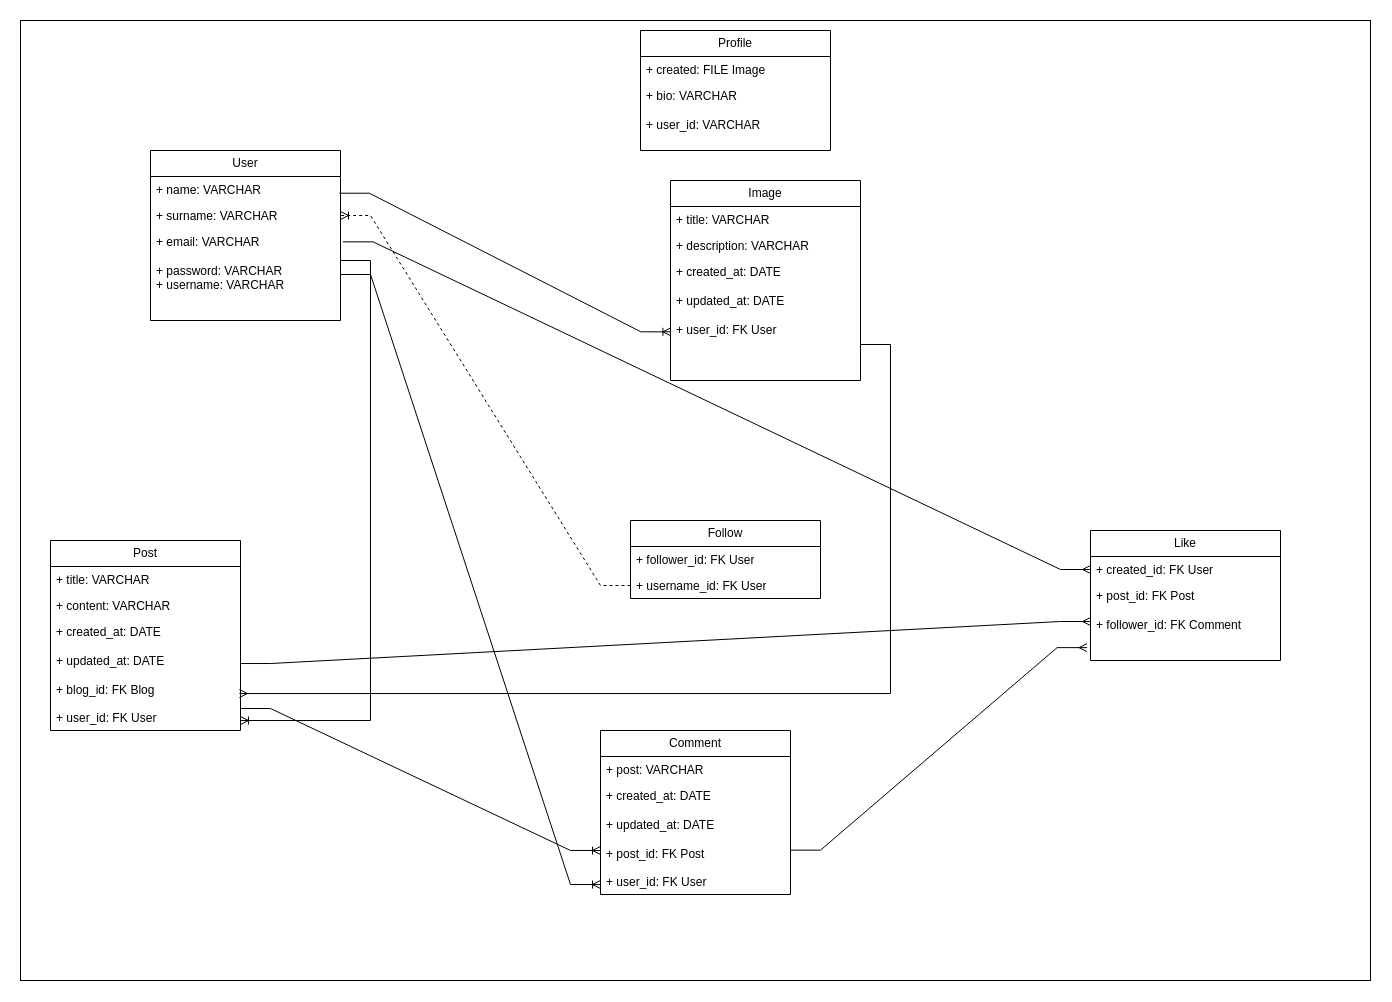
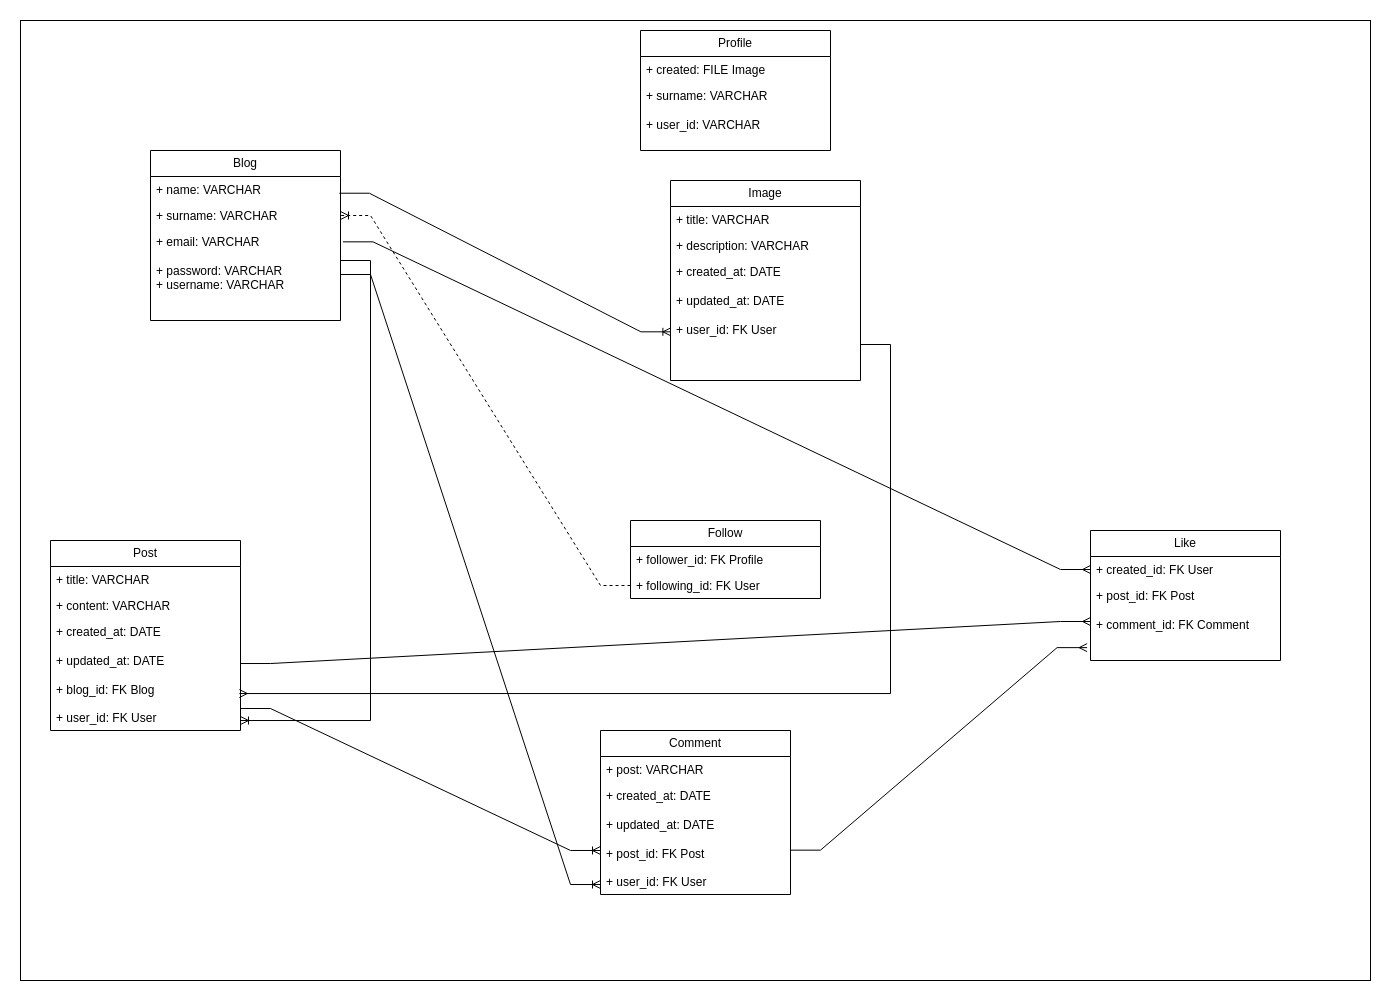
node "+ bio: VARCHAR + user_id: VARCHAR": label "+ bio: VARCHAR + user_id: VARCHAR" -> "+ surname: VARCHAR + user_id: VARCHAR"
node "User": label "User" -> "Blog"
node "+ follower_id: FK User": label "+ follower_id: FK User" -> "+ follower_id: FK Profile"
node "+ username_id: FK User": label "+ username_id: FK User" -> "+ following_id: FK User"
node "+ post_id: FK Post + follower_id: FK Comment": label "+ post_id: FK Post + follower_id: FK Comment" -> "+ post_id: FK Post + comment_id: FK Comment"
